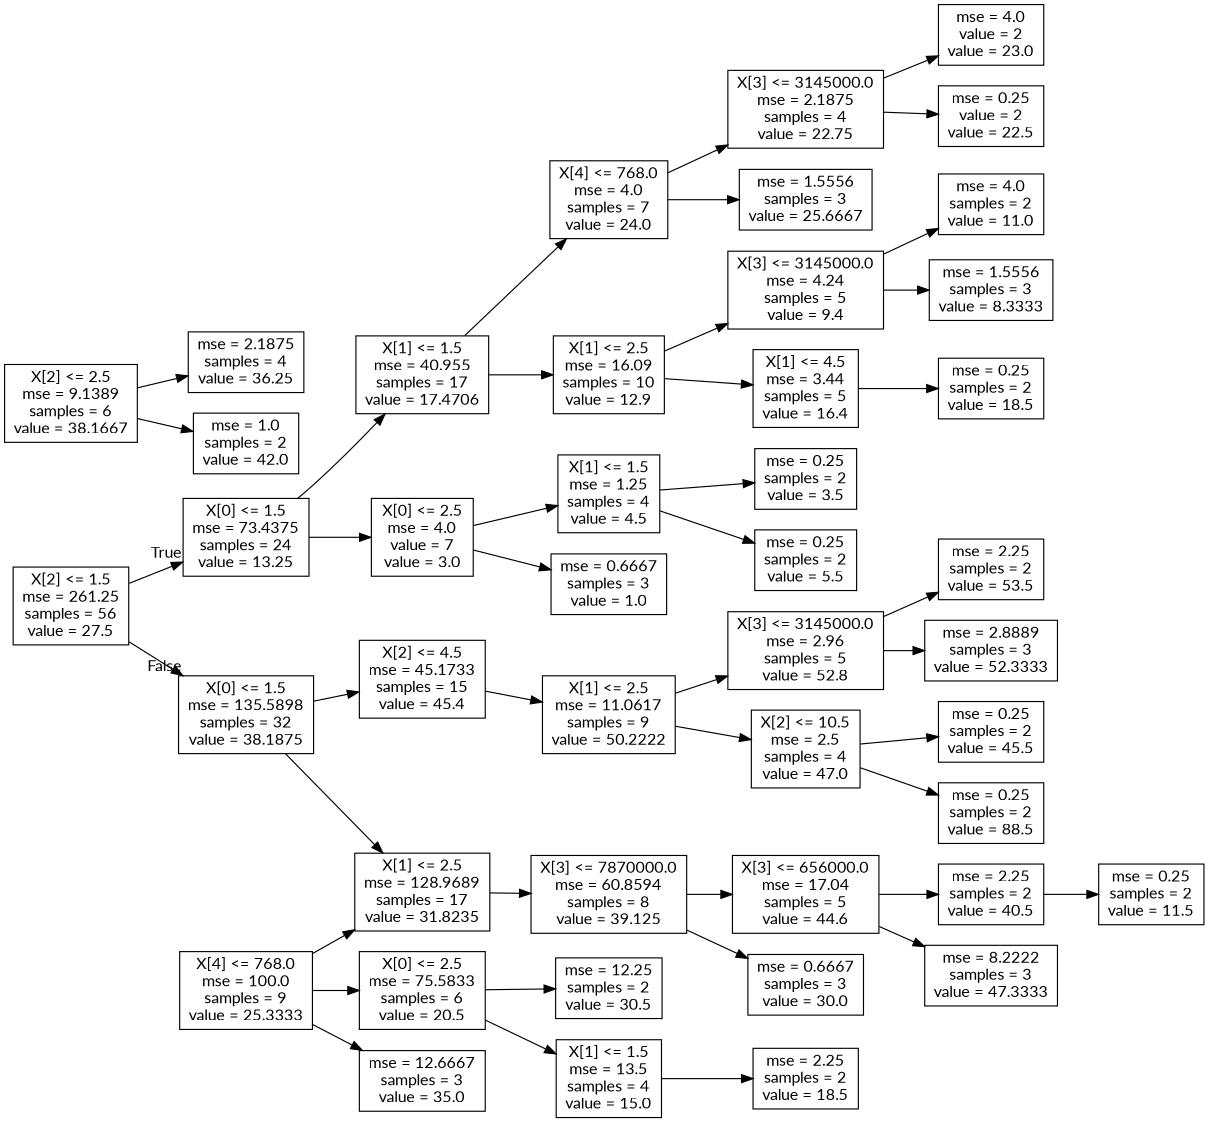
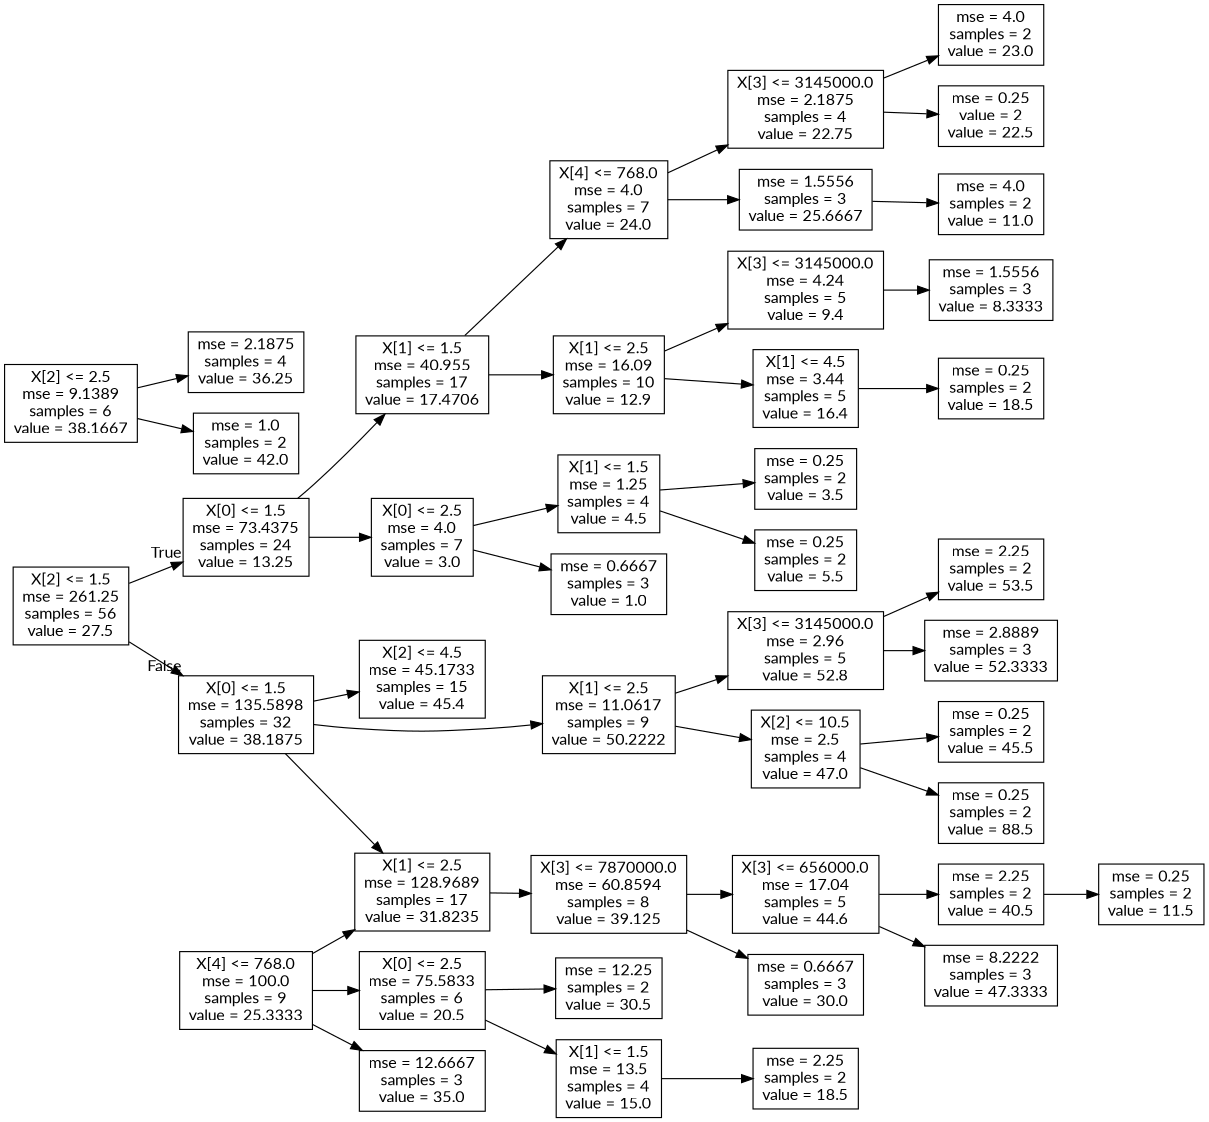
node "mse = 4.0 value = 2 value = 23.0": label "mse = 4.0 value = 2 value = 23.0" -> "mse = 4.0 samples = 2 value = 23.0"
edge "X[3] <= 3145000.0 mse = 4.24 samples = 5 value = 9.4" -> "mse = 4.0 samples = 2 value = 11.0": now "mse = 1.5556 samples = 3 value = 25.6667" -> "mse = 4.0 samples = 2 value = 11.0"
node "X[0] <= 2.5 mse = 4.0 value = 7 value = 3.0": label "X[0] <= 2.5 mse = 4.0 value = 7 value = 3.0" -> "X[0] <= 2.5 mse = 4.0 samples = 7 value = 3.0"
edge "X[2] <= 4.5 mse = 45.1733 samples = 15 value = 45.4" -> "X[1] <= 2.5 mse = 11.0617 samples = 9 value = 50.2222": now "X[0] <= 1.5 mse = 135.5898 samples = 32 value = 38.1875" -> "X[1] <= 2.5 mse = 11.0617 samples = 9 value = 50.2222"
